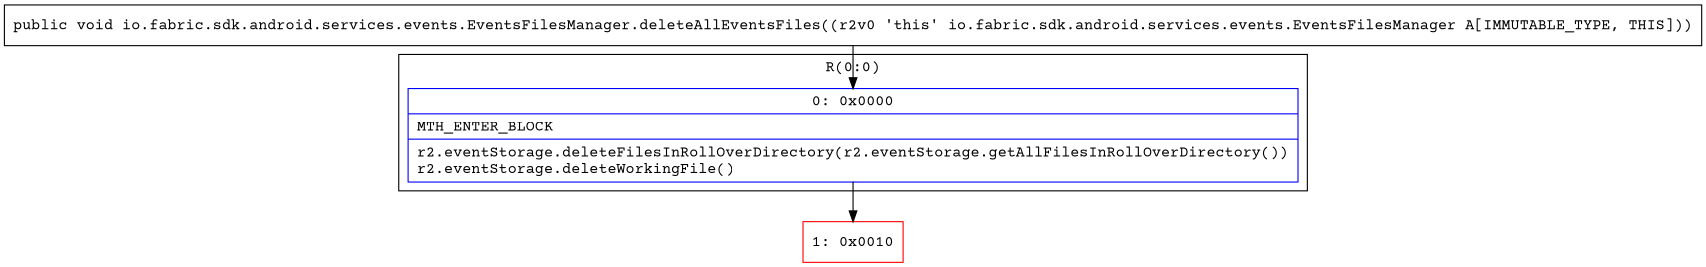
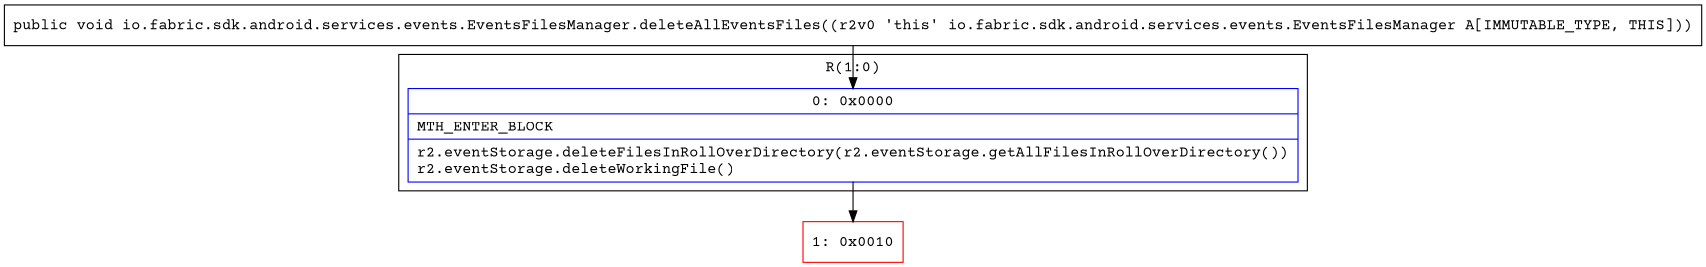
cluster "R(0:0)": label "R(0:0)" -> "R(1:0)"
